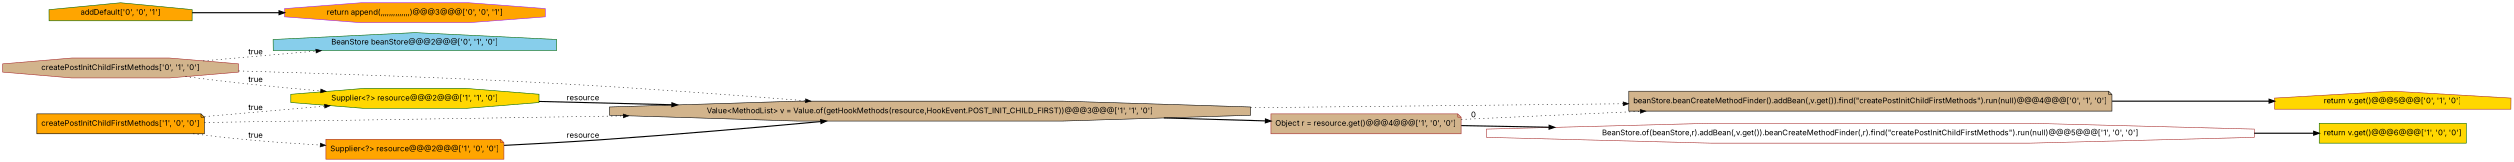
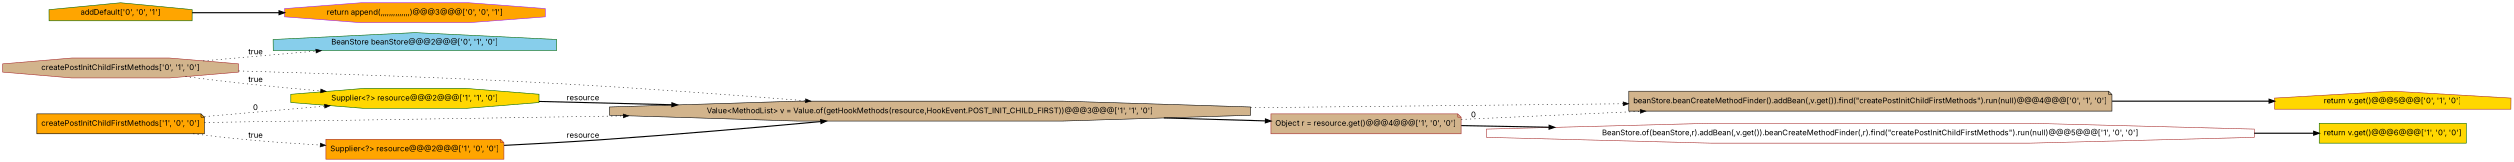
edge "createPostInitChildFirstMethods['1', '0', '0']" -> "Supplier<?> resource@@@2@@@['1', '1', '0']": label "true" -> "0"
